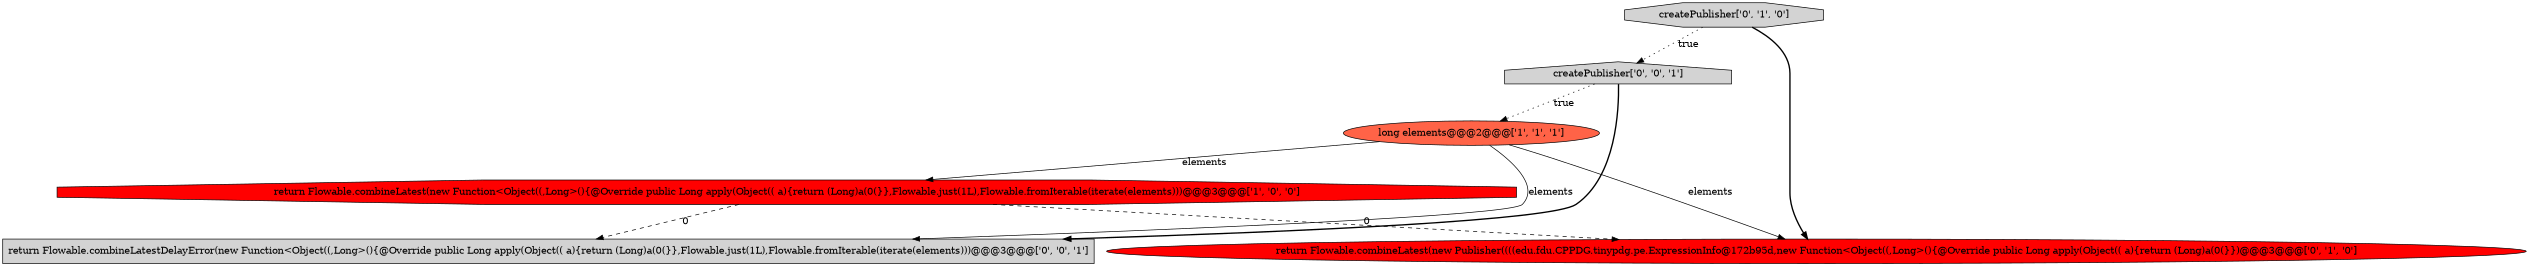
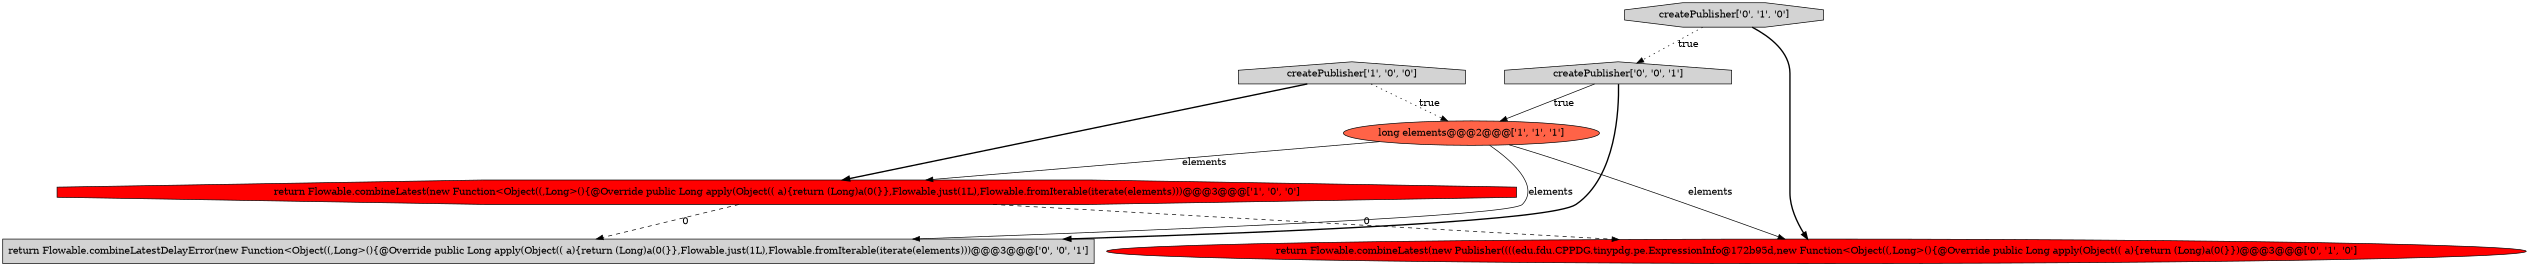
node "createPublisher['1', '0', '0']": added
edge "createPublisher['0', '0', '1']" -> "long elements@@@2@@@['1', '1', '1']": style dotted -> solid
